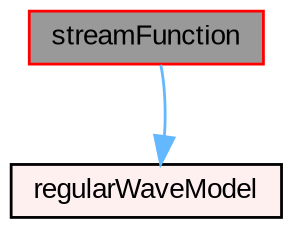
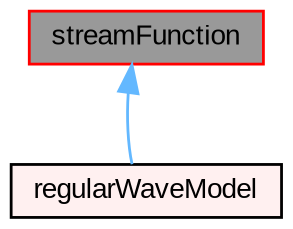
edge "streamFunction" -> "regularWaveModel": reversed
